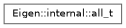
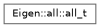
node "Eigen::internal::all_t": label "Eigen::internal::all_t" -> "Eigen::all::all_t"
